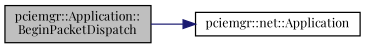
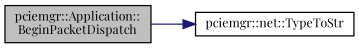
node "pciemgr::net::Application": label "pciemgr::net::Application" -> "pciemgr::net::TypeToStr"
